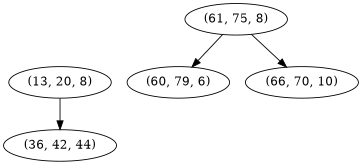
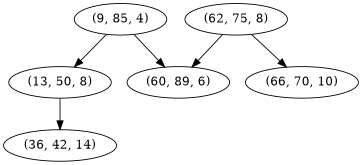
node "(9, 85, 4)": added
node "(61, 75, 8)": label "(61, 75, 8)" -> "(62, 75, 8)"
node "(13, 20, 8)": label "(13, 20, 8)" -> "(13, 50, 8)"
node "(60, 79, 6)": label "(60, 79, 6)" -> "(60, 89, 6)"
node "(36, 42, 44)": label "(36, 42, 44)" -> "(36, 42, 14)"
